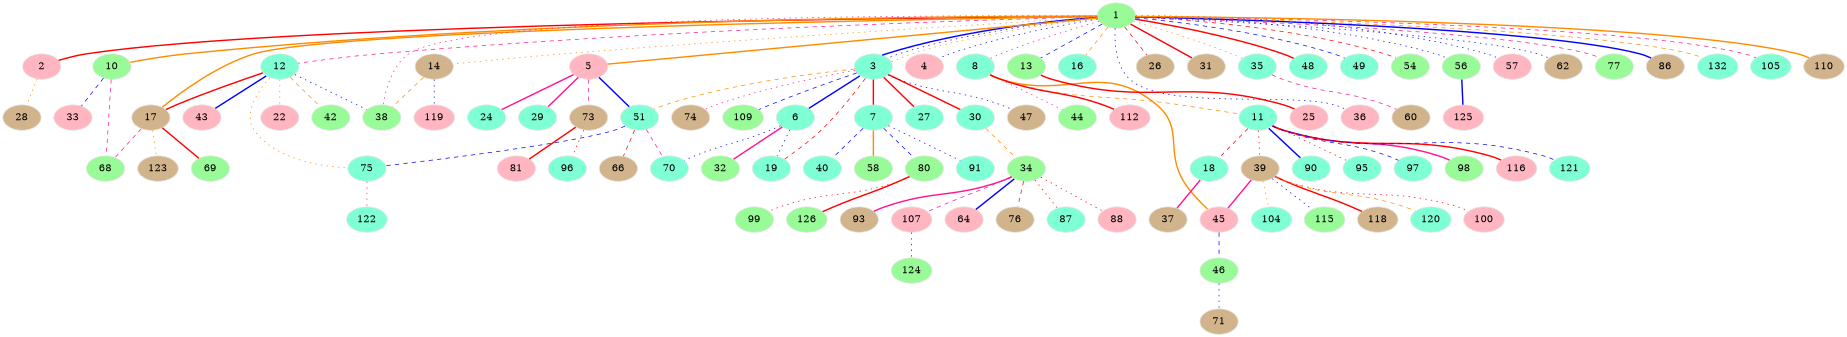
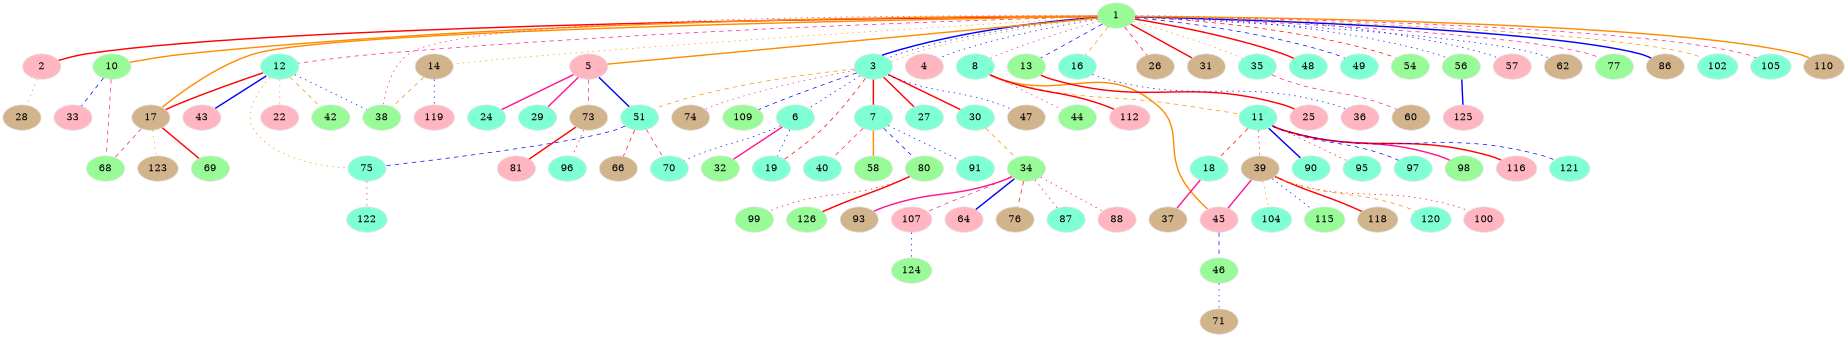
node "132": label "132" -> "102"
edge "3" -- "6": style bold -> dotted
edge "1" -- "36": now "16" -- "36"
edge "7" -- "40": color blue -> deeppink
